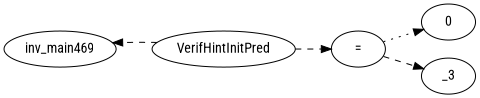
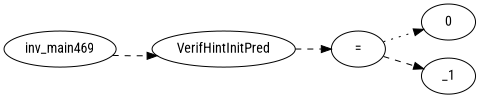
edge "VerifHintInitPred" -> "inv_main469": reversed
node "_3": label "_3" -> "_1"
